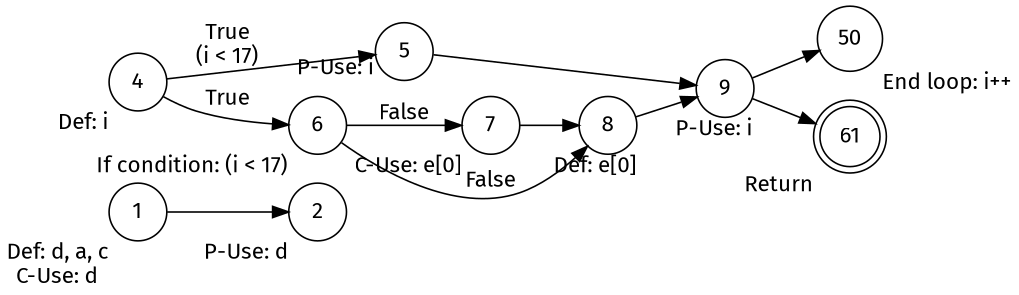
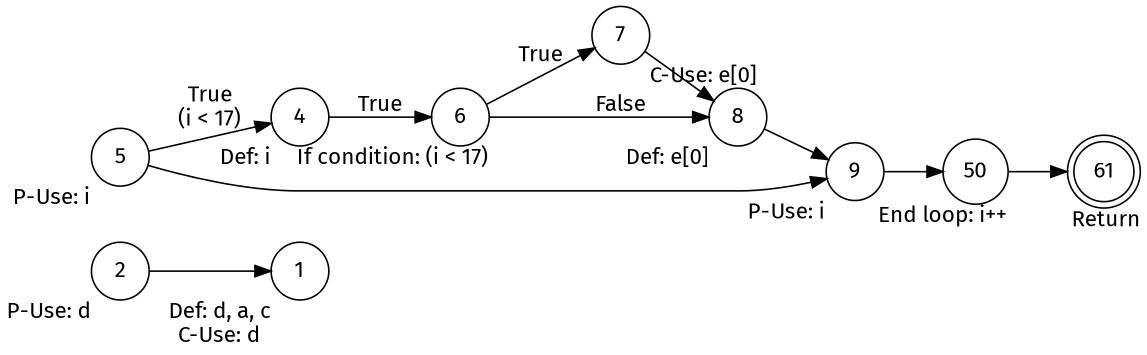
edge "4 Def: i" -> "5 P-Use: i": reversed
edge "9 P-Use: i" -> "61 Return": now "50 End loop: i++" -> "61 Return"
edge "6 If condition: (i < 17)" -> "7 C-Use: e[0]": label "False" -> "True"
edge "1 Def: d, a, c C-Use: d" -> "2 P-Use: d": reversed
